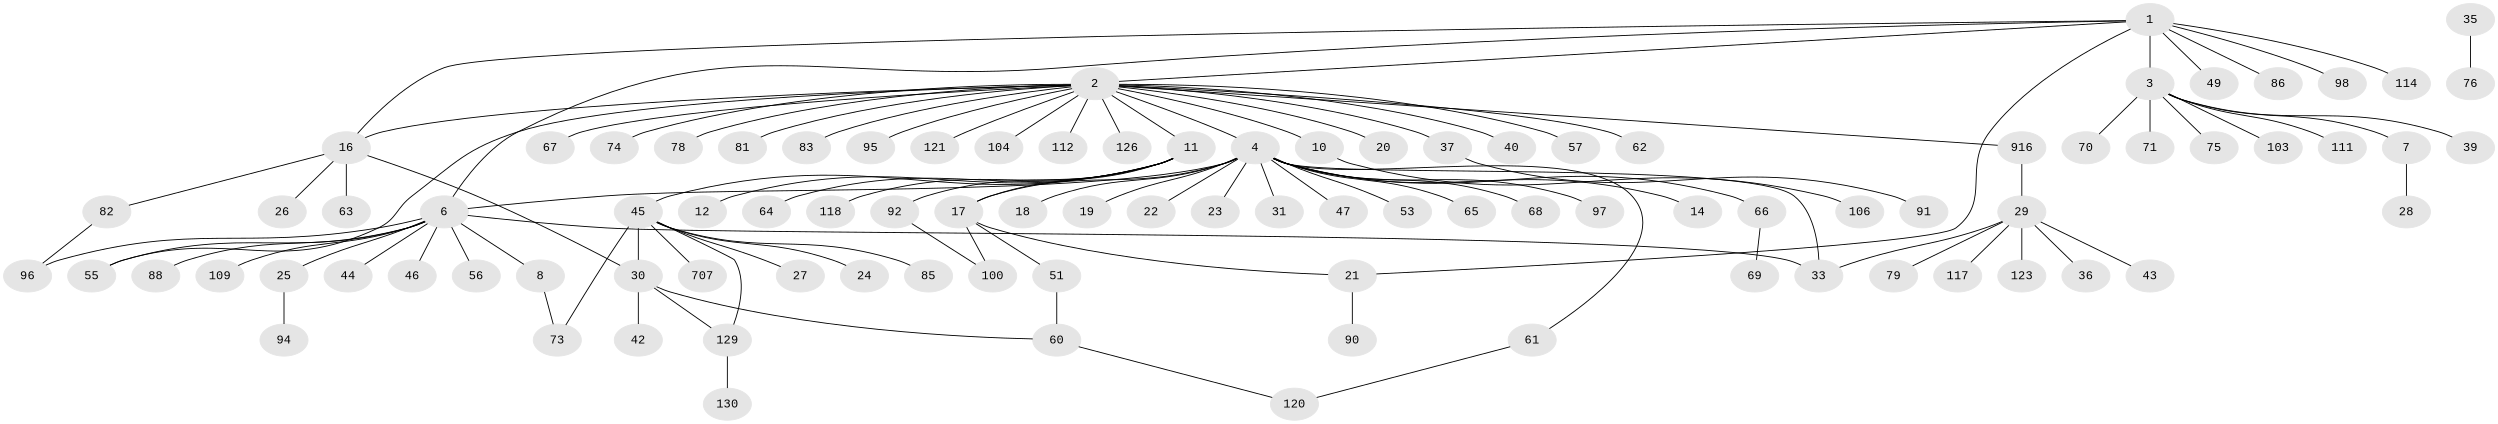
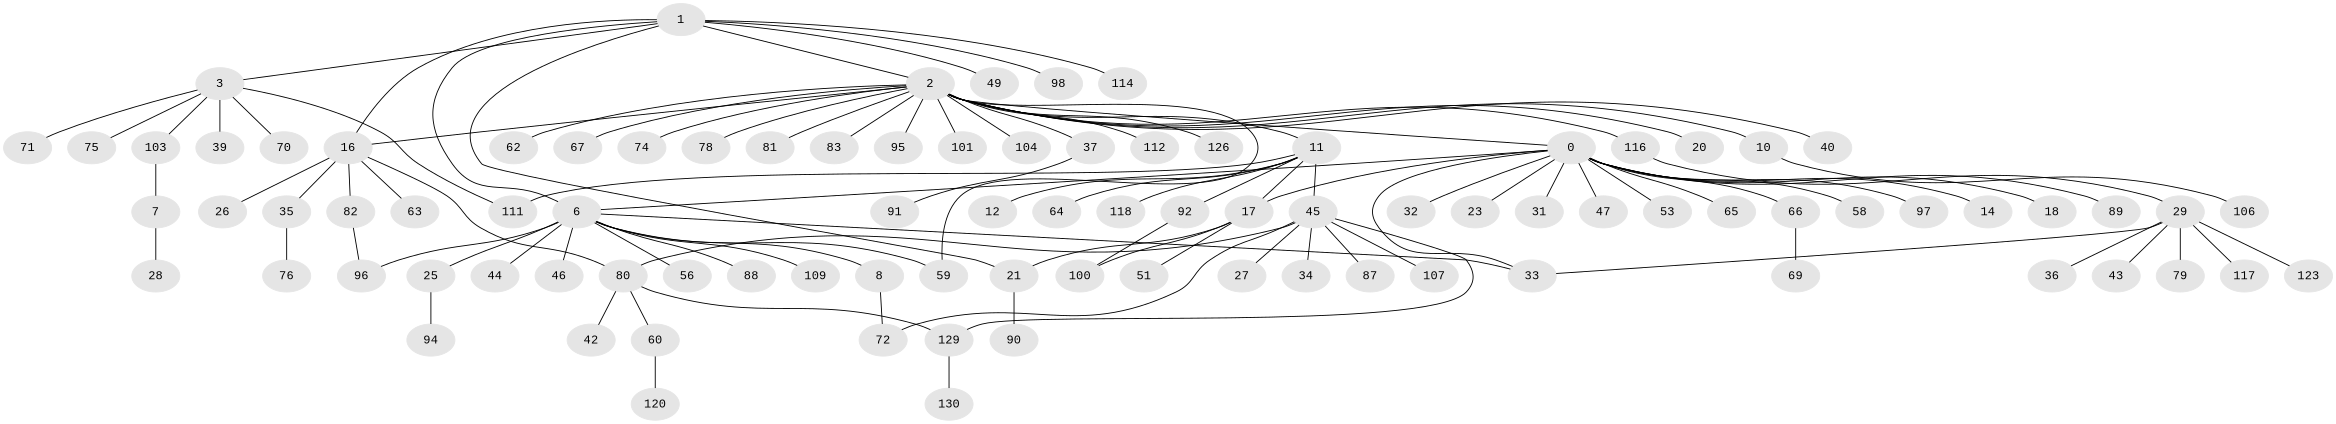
node "86": removed
edge "3" -- "7": now "103" -- "7"
node "121": label "121" -> "101"
node "4": label "4" -> "0"
node "57": removed
node "916": label "916" -> "116"
edge "11" -- "111": added
edge "16" -- "35": added
node "19": label "19" -> "89"
node "22": label "22" -> "32"
node "68": label "68" -> "58"
node "55": label "55" -> "59"
node "30": label "30" -> "80"
node "707": label "707" -> "107"
node "24": label "24" -> "34"
node "85": label "85" -> "87"
edge "51" -- "60": removed
node "73": label "73" -> "72"
node "61": removed
